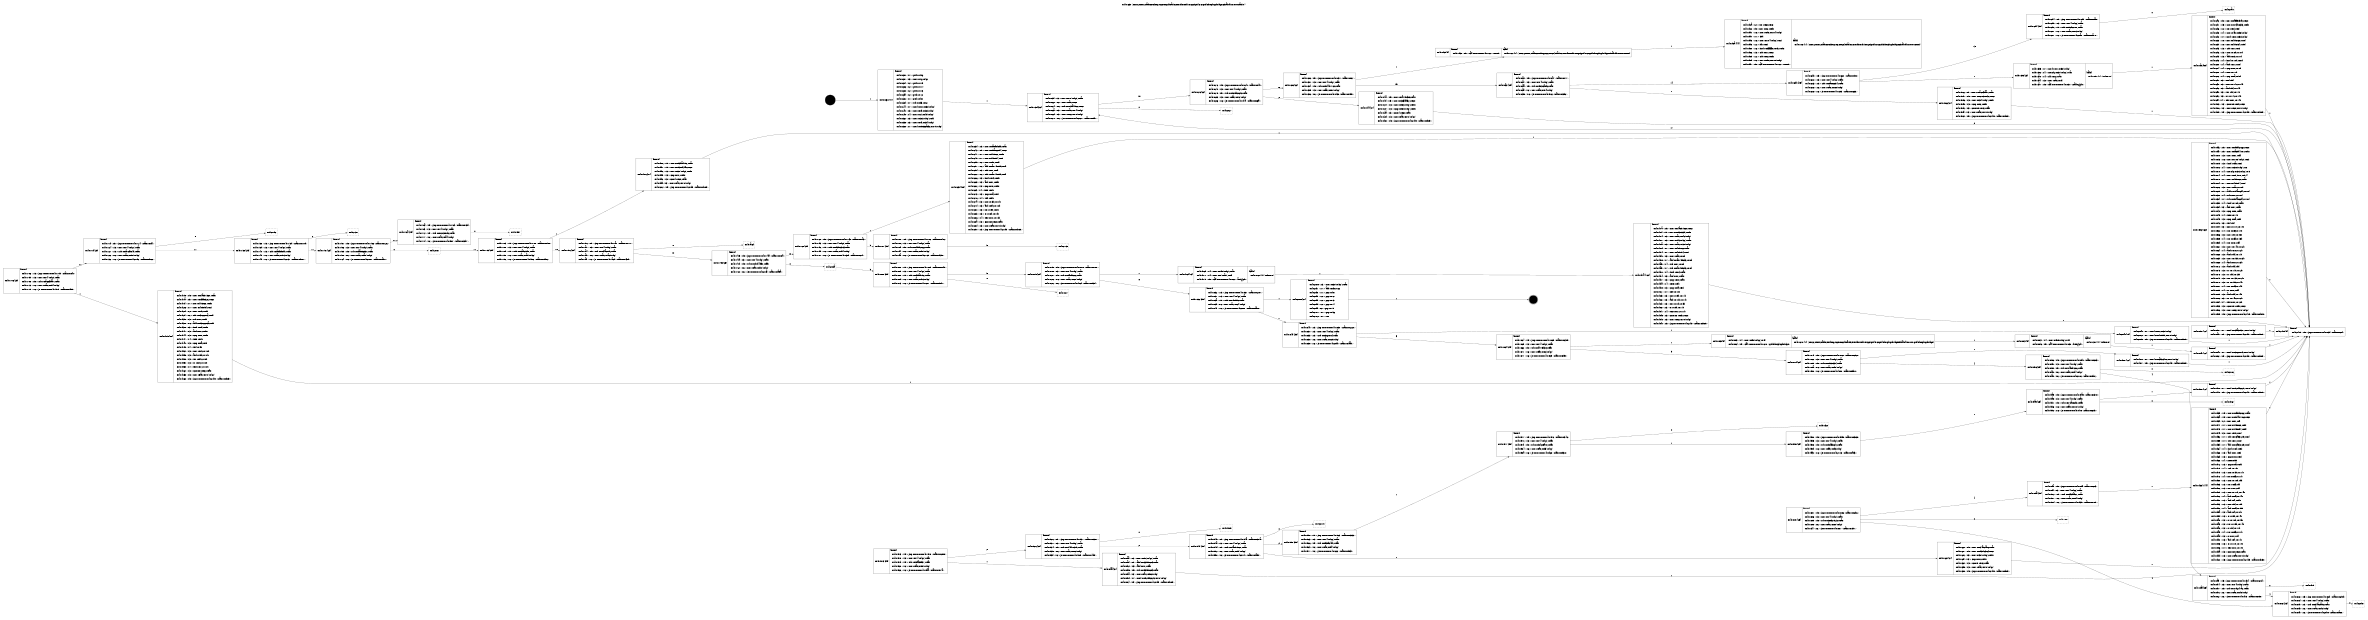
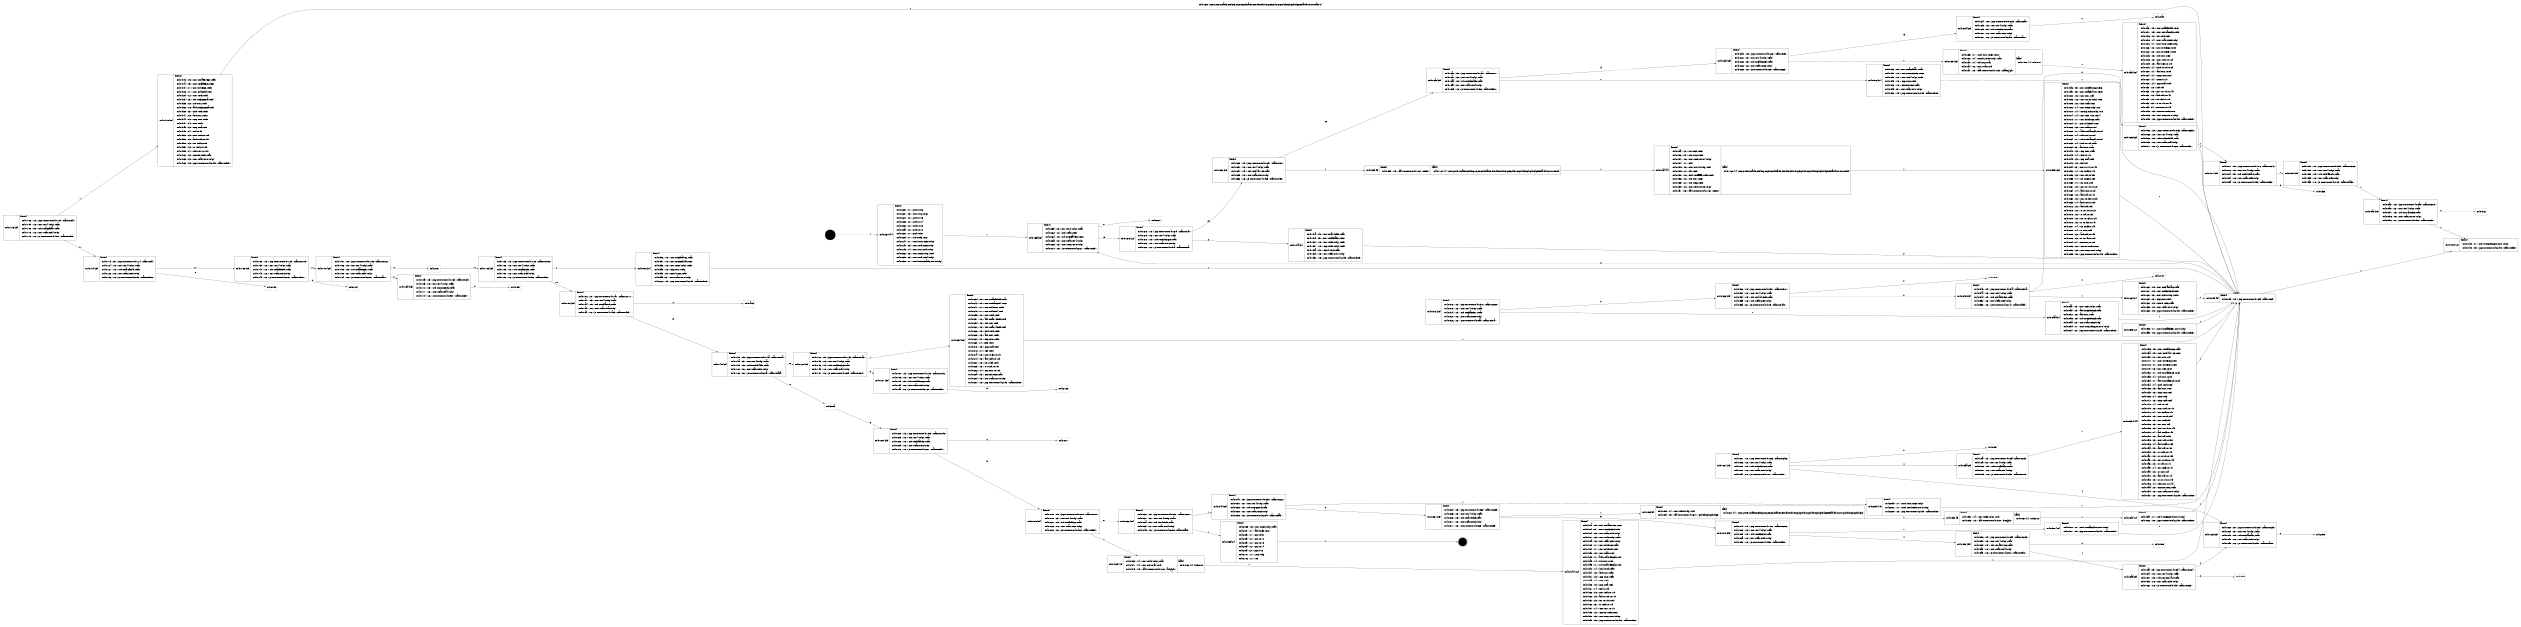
edge "0x401dca [44]" -> "0x401df6 [168]": added, label "1"
edge "0x401d0e [12]" -> "0x4021b9 [5]": reversed
